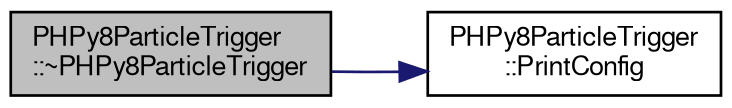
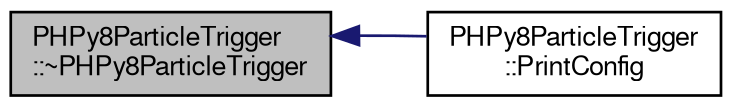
edge "PHPy8ParticleTrigger ::~PHPy8ParticleTrigger" -> "PHPy8ParticleTrigger ::PrintConfig": reversed
